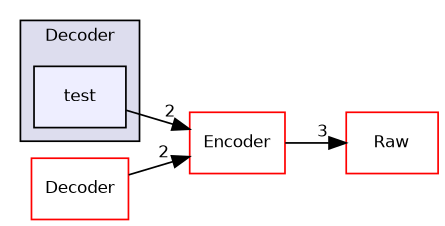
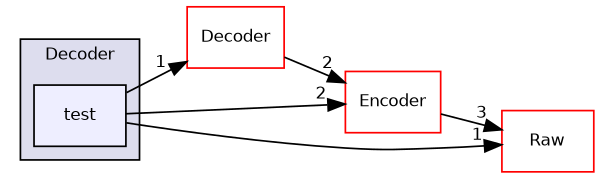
edge "test" -> "Decoder": added
edge "test" -> "Raw": added
